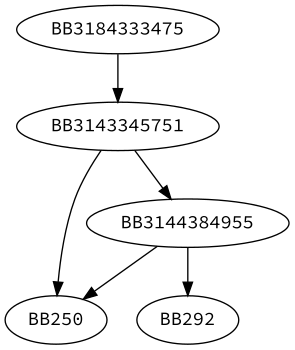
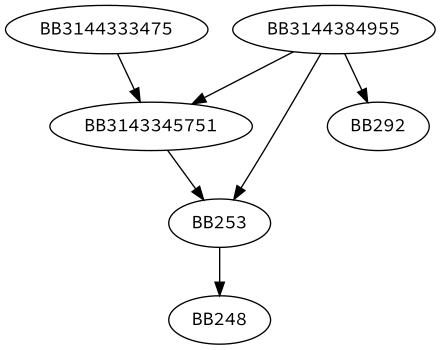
node "BB3184333475": label "BB3184333475" -> "BB3144333475"
edge "BB3143345751" -> "BB3144384955": reversed
node "BB250": label "BB250" -> "BB253"
node "BB248": added
